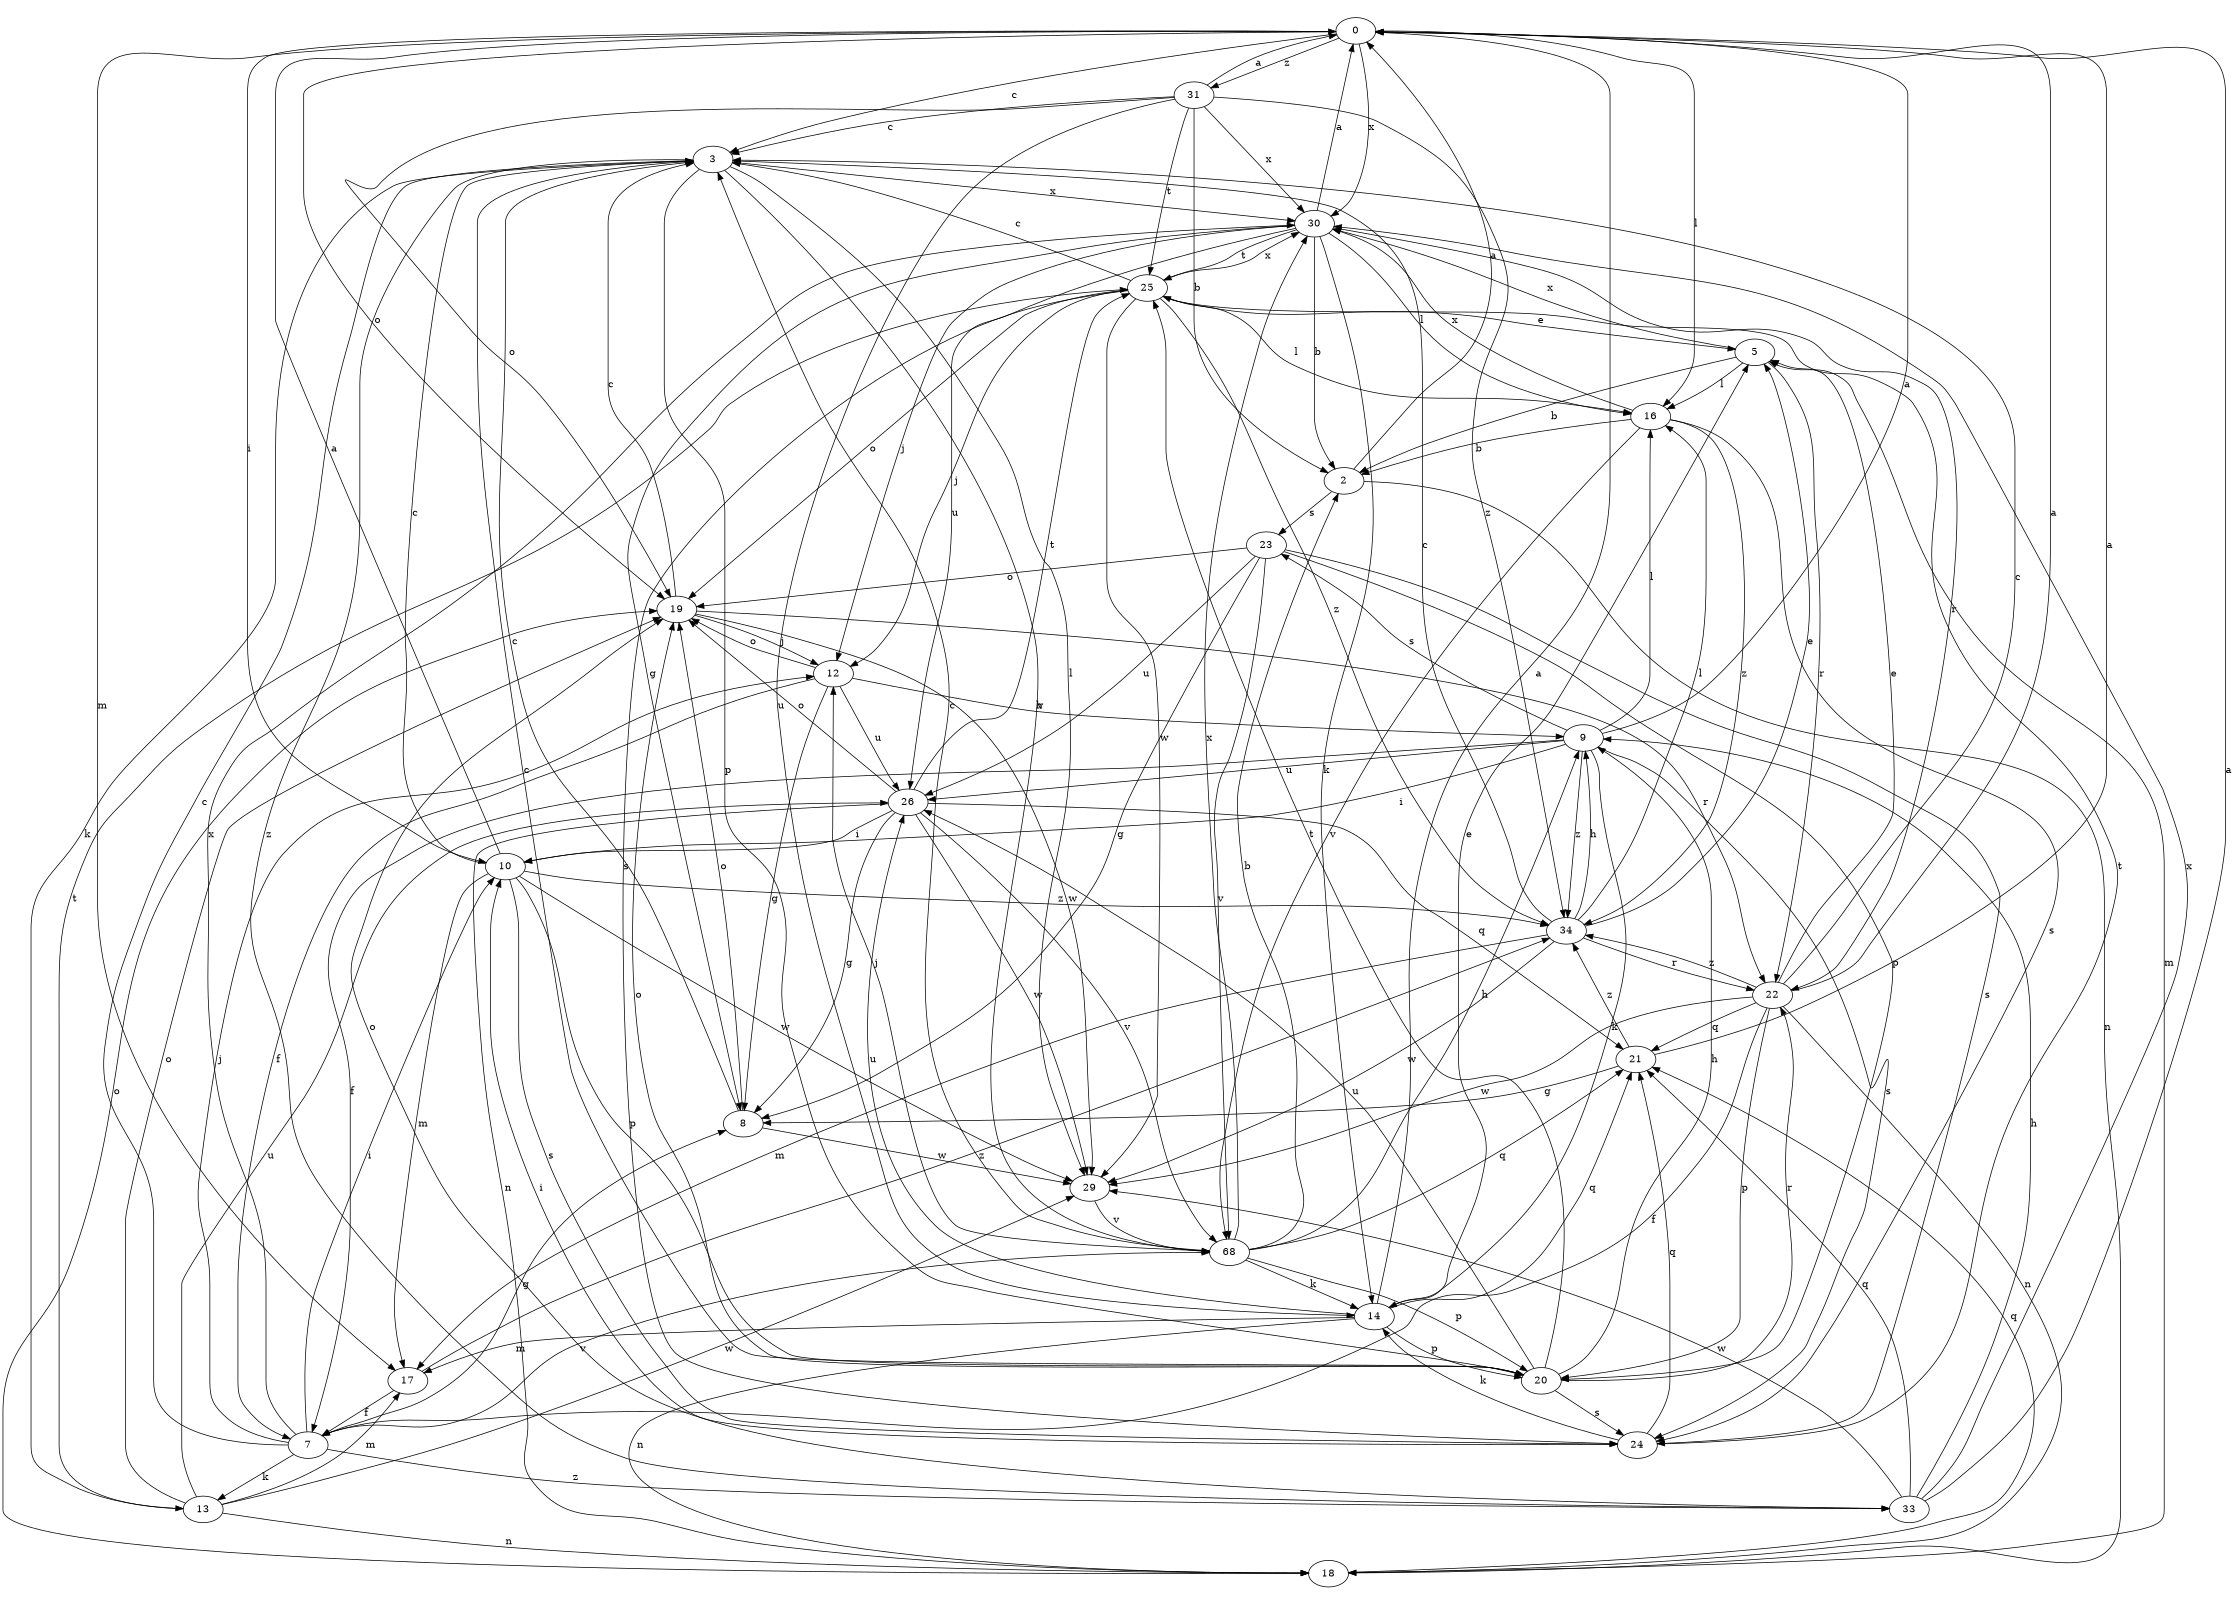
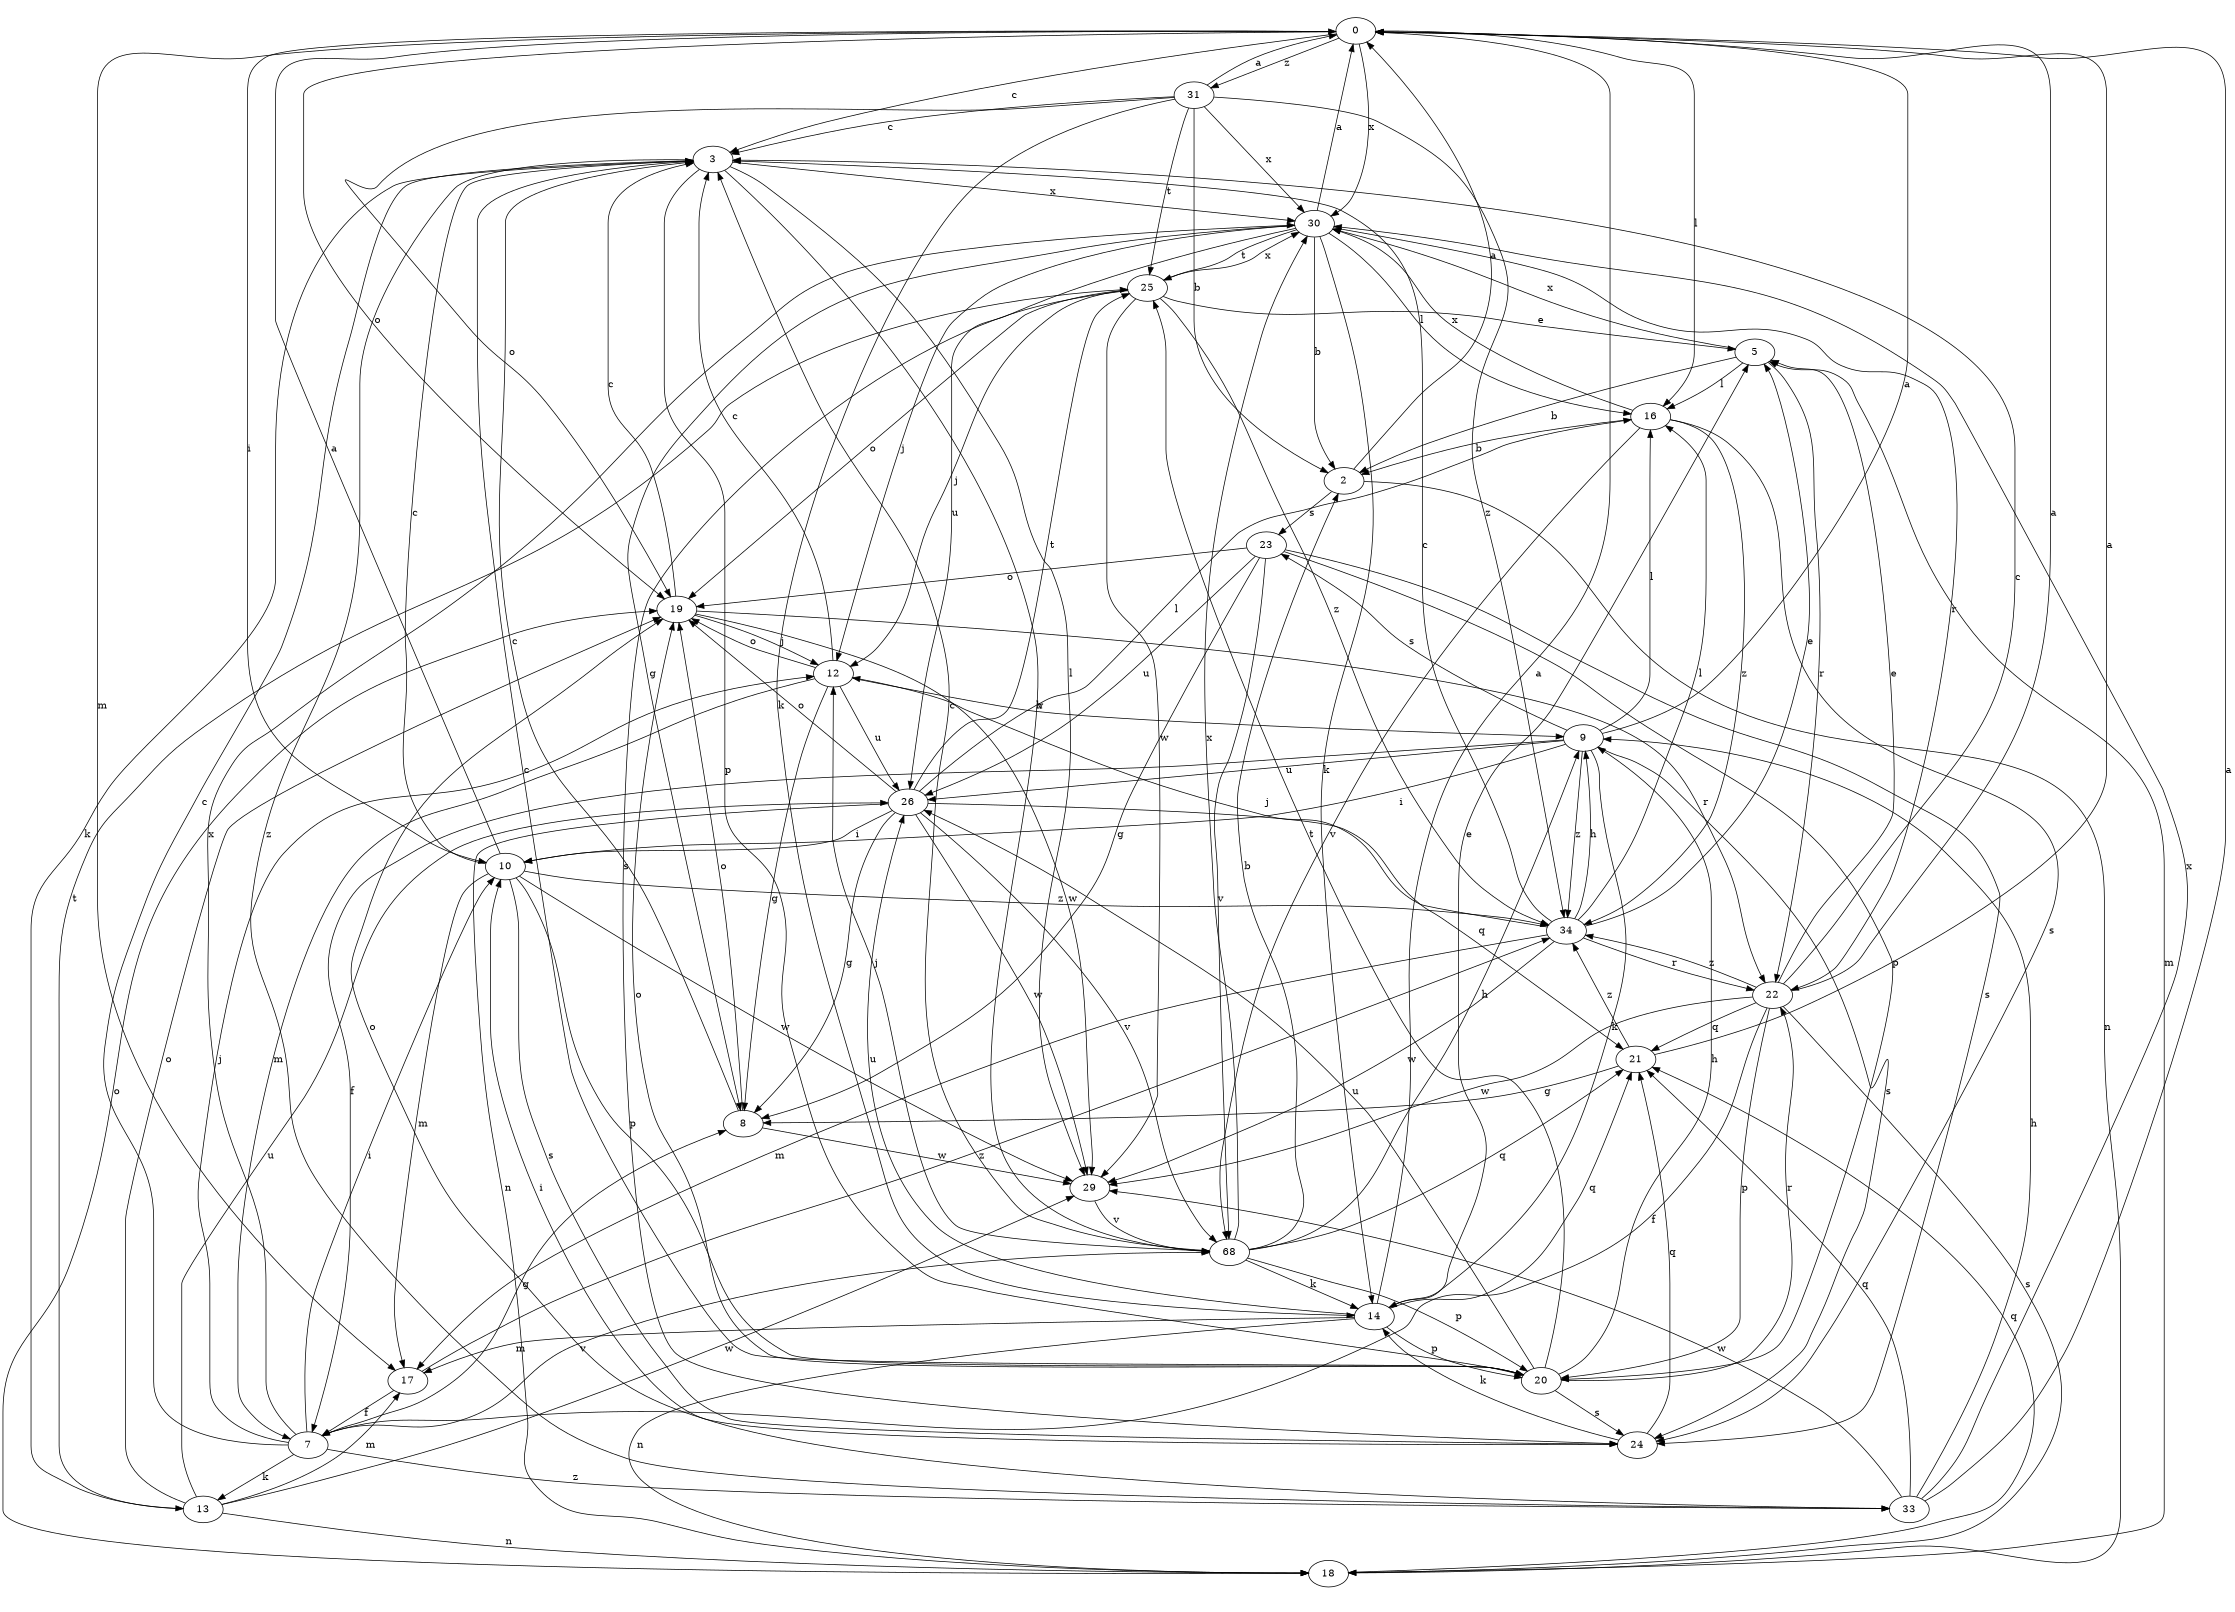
edge "25" -> "3": now "12" -> "3"
edge "25" -> "16": now "26" -> "16"
edge "24" -> "25": removed, label "t"
edge "31" -> "14": label "u" -> "k"
edge "34" -> "12": added, label "j"
edge "12" -> "7": label "f" -> "m"
edge "22" -> "18": label "n" -> "s"
